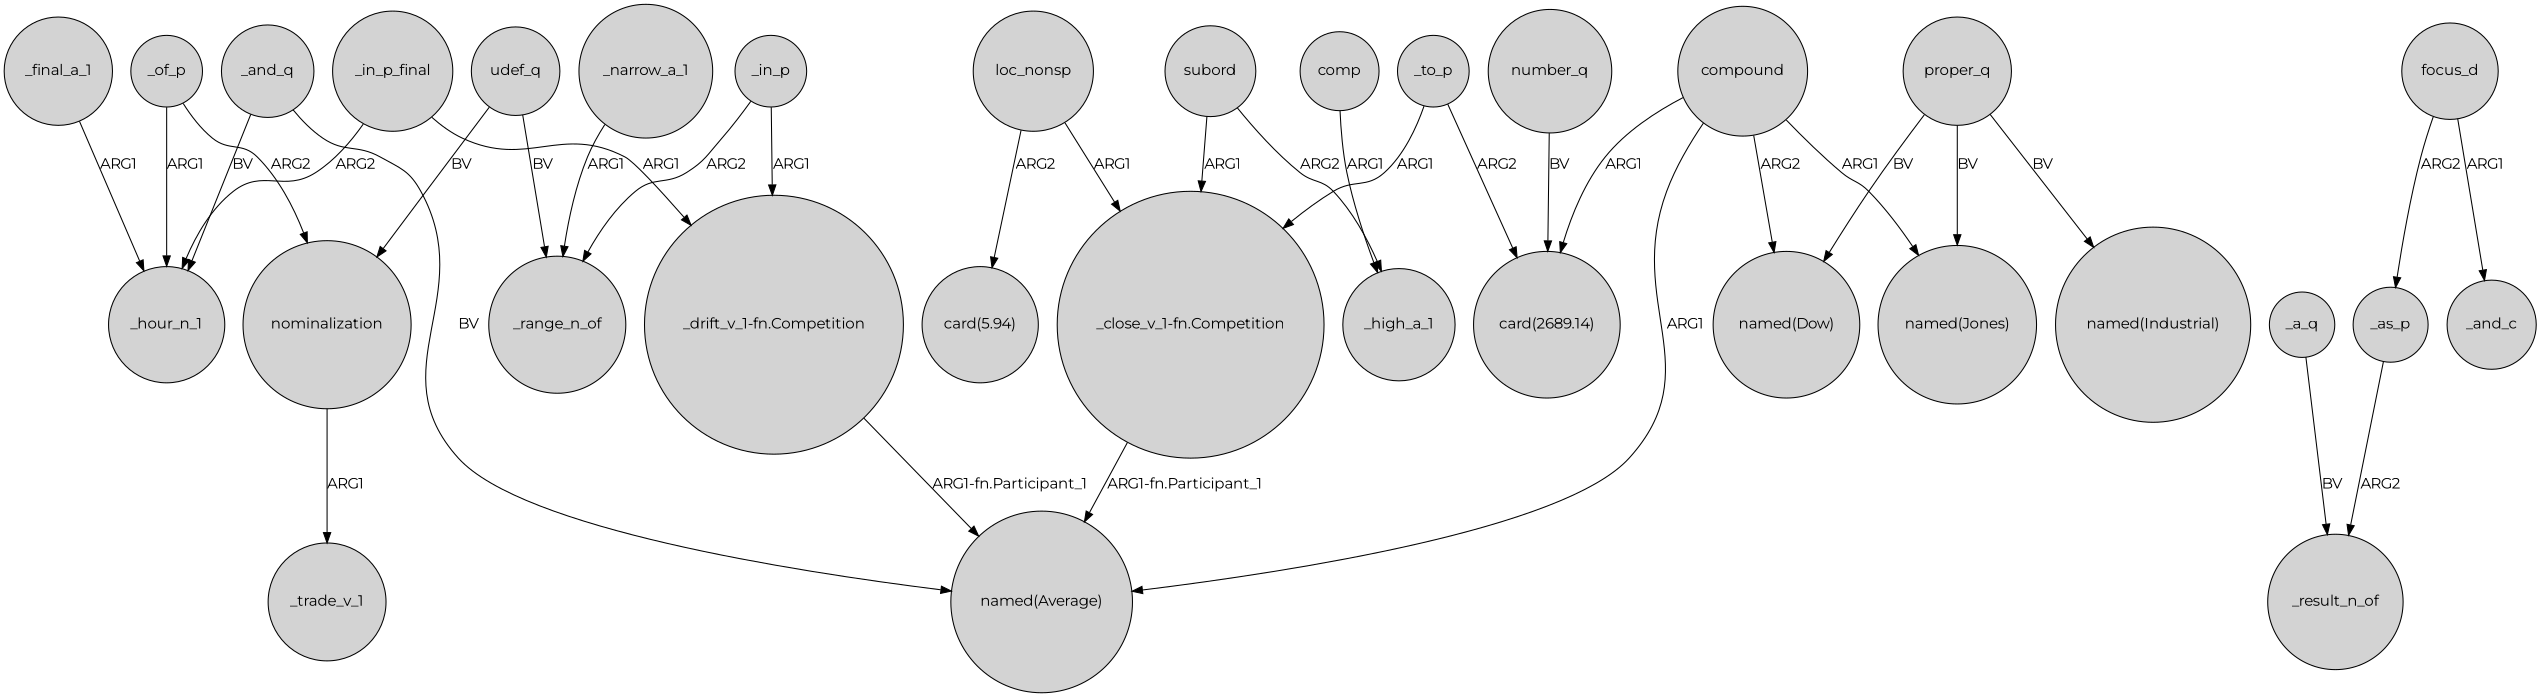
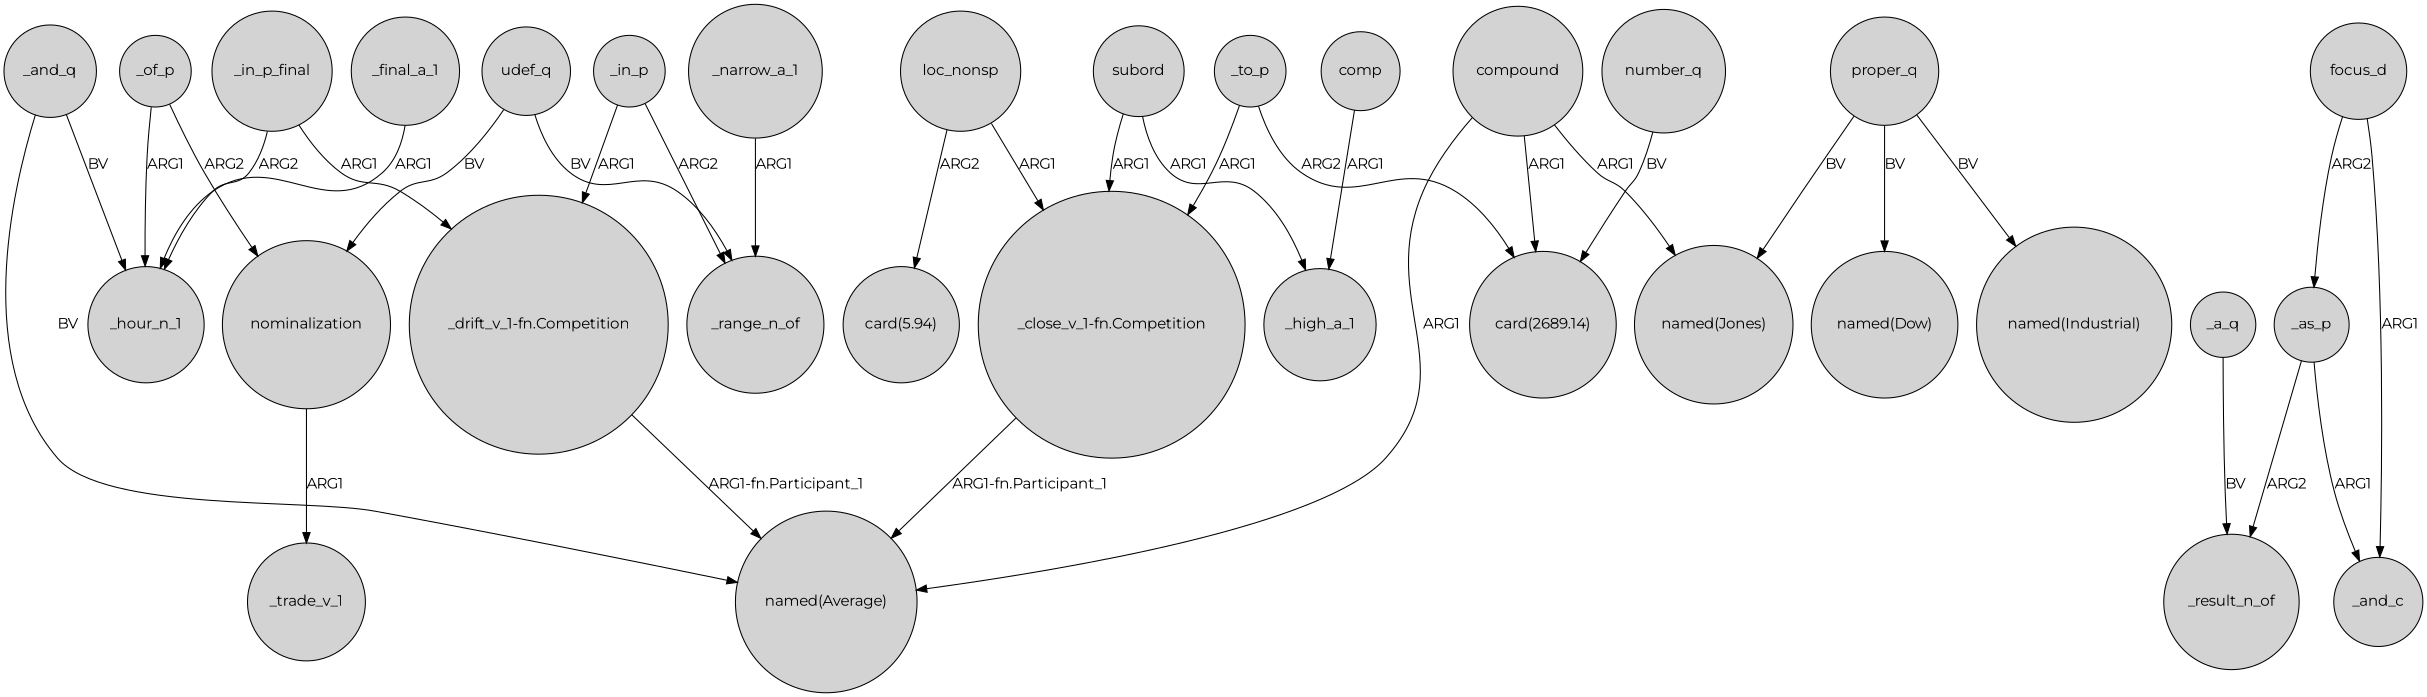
edge "subord" -> "_high_a_1": label "ARG2" -> "ARG1"
edge "compound" -> "named(Dow)": removed, label "ARG2"
edge "_as_p" -> "_and_c": added, label "ARG1"
